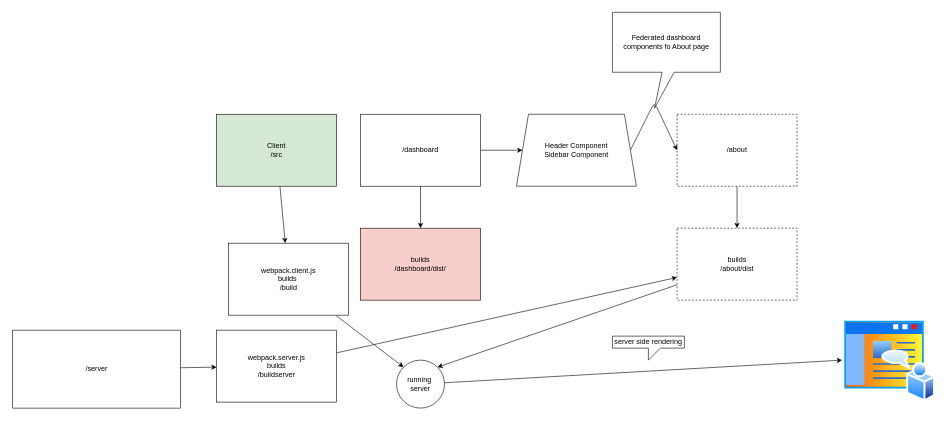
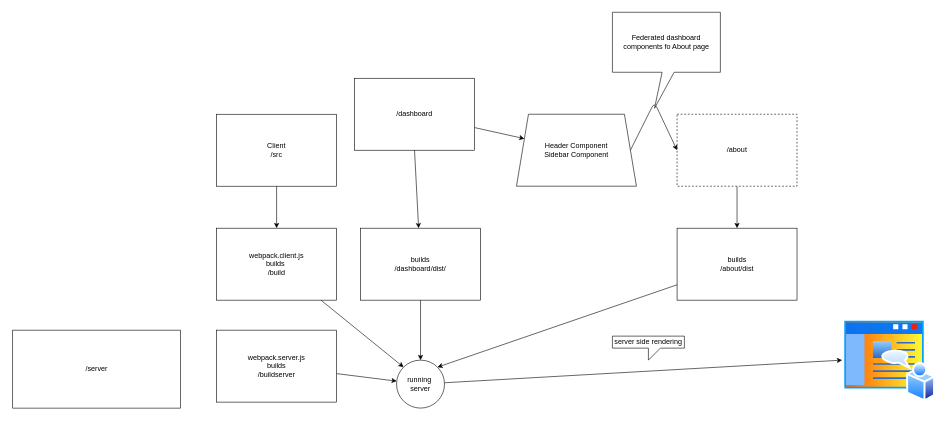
node "Client /src": fillcolor #d5e8d4 -> #ffffff
node "/dashboard": moved (420, 150) -> (414, 114)
node "builds /dashboard/dist/": fillcolor #f8cecc -> #ffffff
node "builds /about/dist": style dashed -> solid
node "webpack.client.js builds /build": moved (288, 279) -> (276, 264)
edge "webpack.server.js builds /buildserver" -> "builds /about/dist": now "webpack.server.js builds /buildserver" -> "running server"
edge "builds /dashboard/dist/" -> "running server": added
edge "/server" -> "webpack.server.js builds /buildserver": removed
